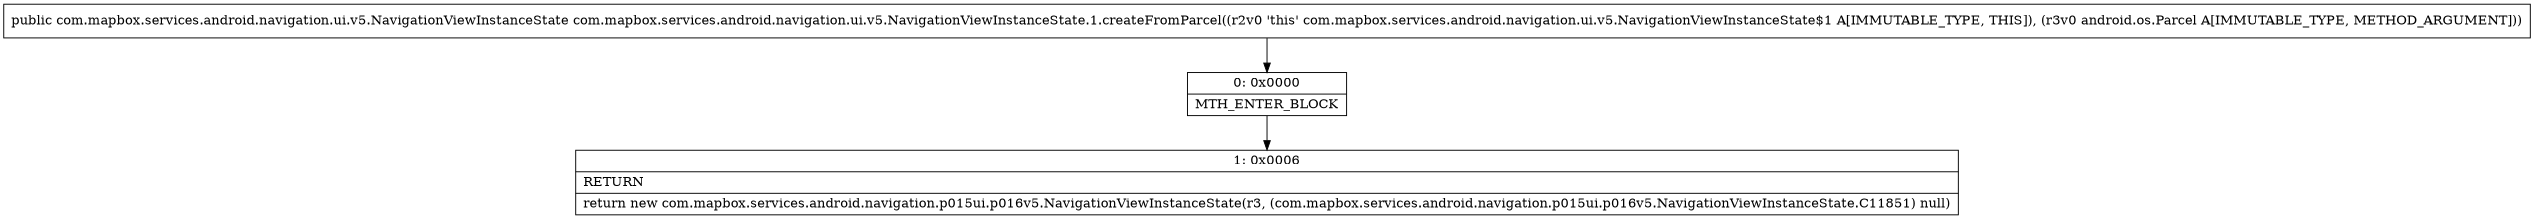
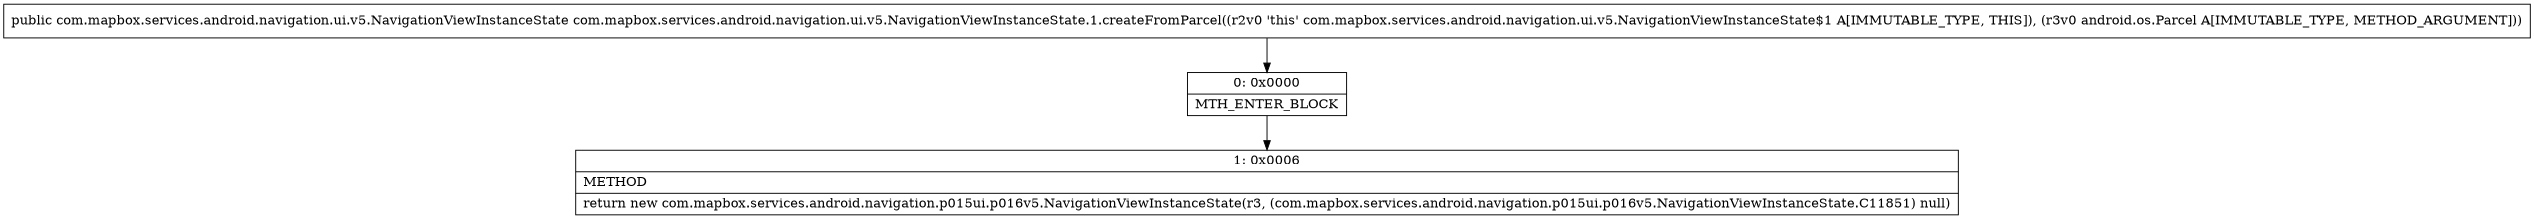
node "1: 0x0006": text "RETURN" -> "METHOD"
